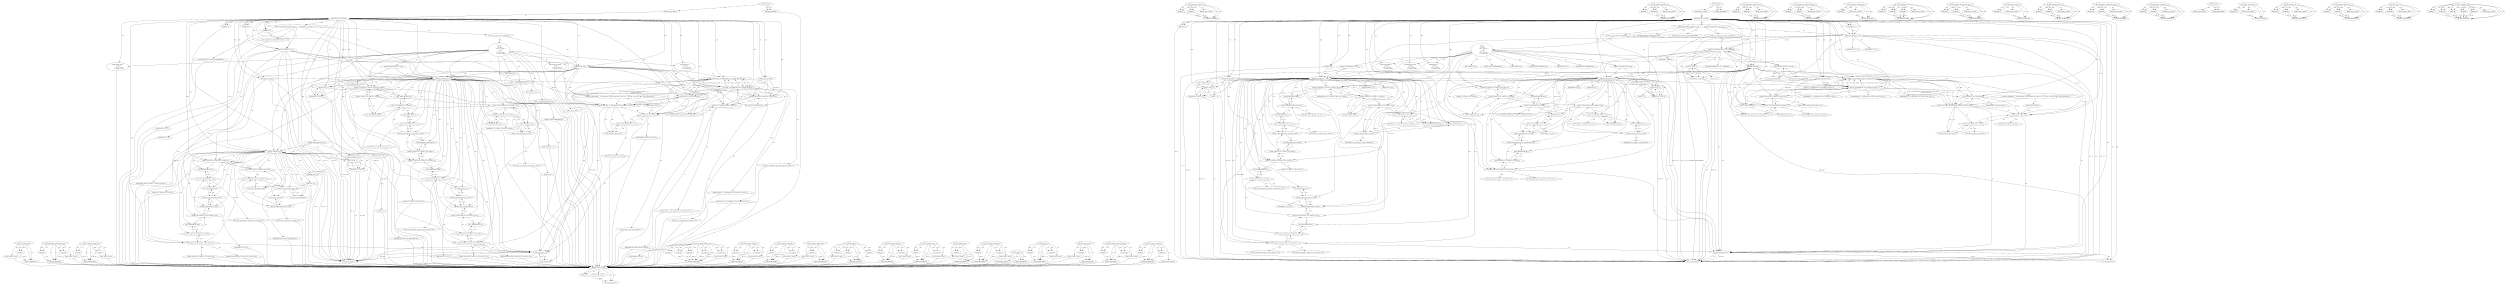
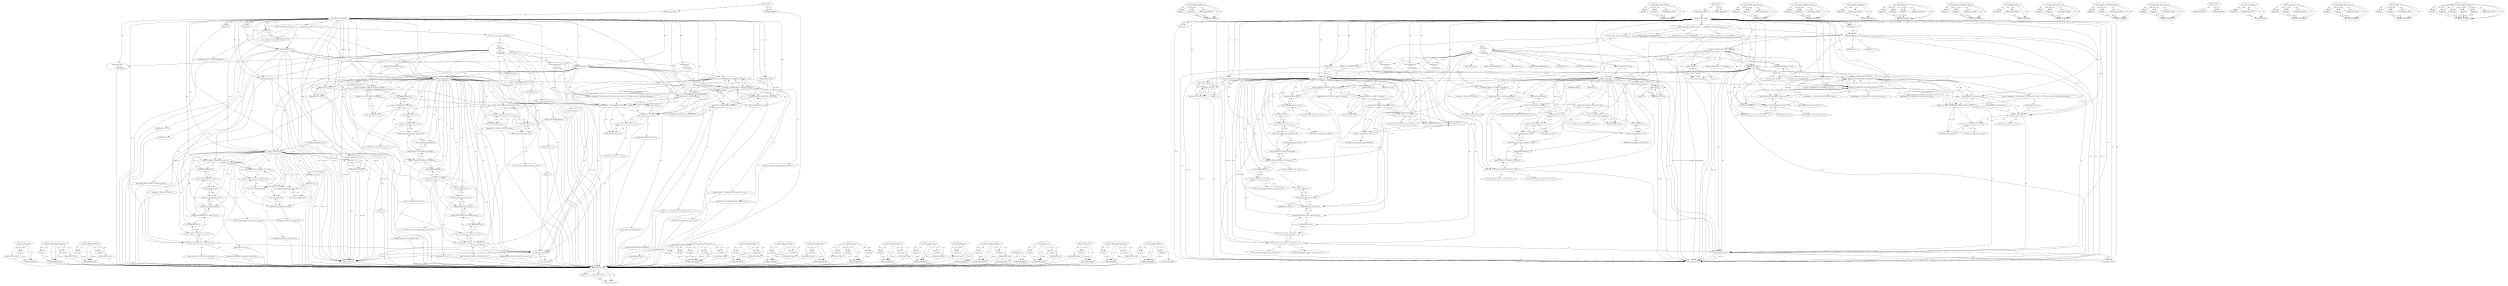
edge "(CONTROL_STRUCTURE,IF,if (ctx->cnt >= MAXADDRS))" -> "(<operator>.greaterEqualsThan,ctx->cnt >= MAXADDRS)": now "(IDENTIFIER,ctx,ctx->cnt >= MAXADDRS)" -> "(<operator>.greaterEqualsThan,ctx->cnt >= MAXADDRS)"
